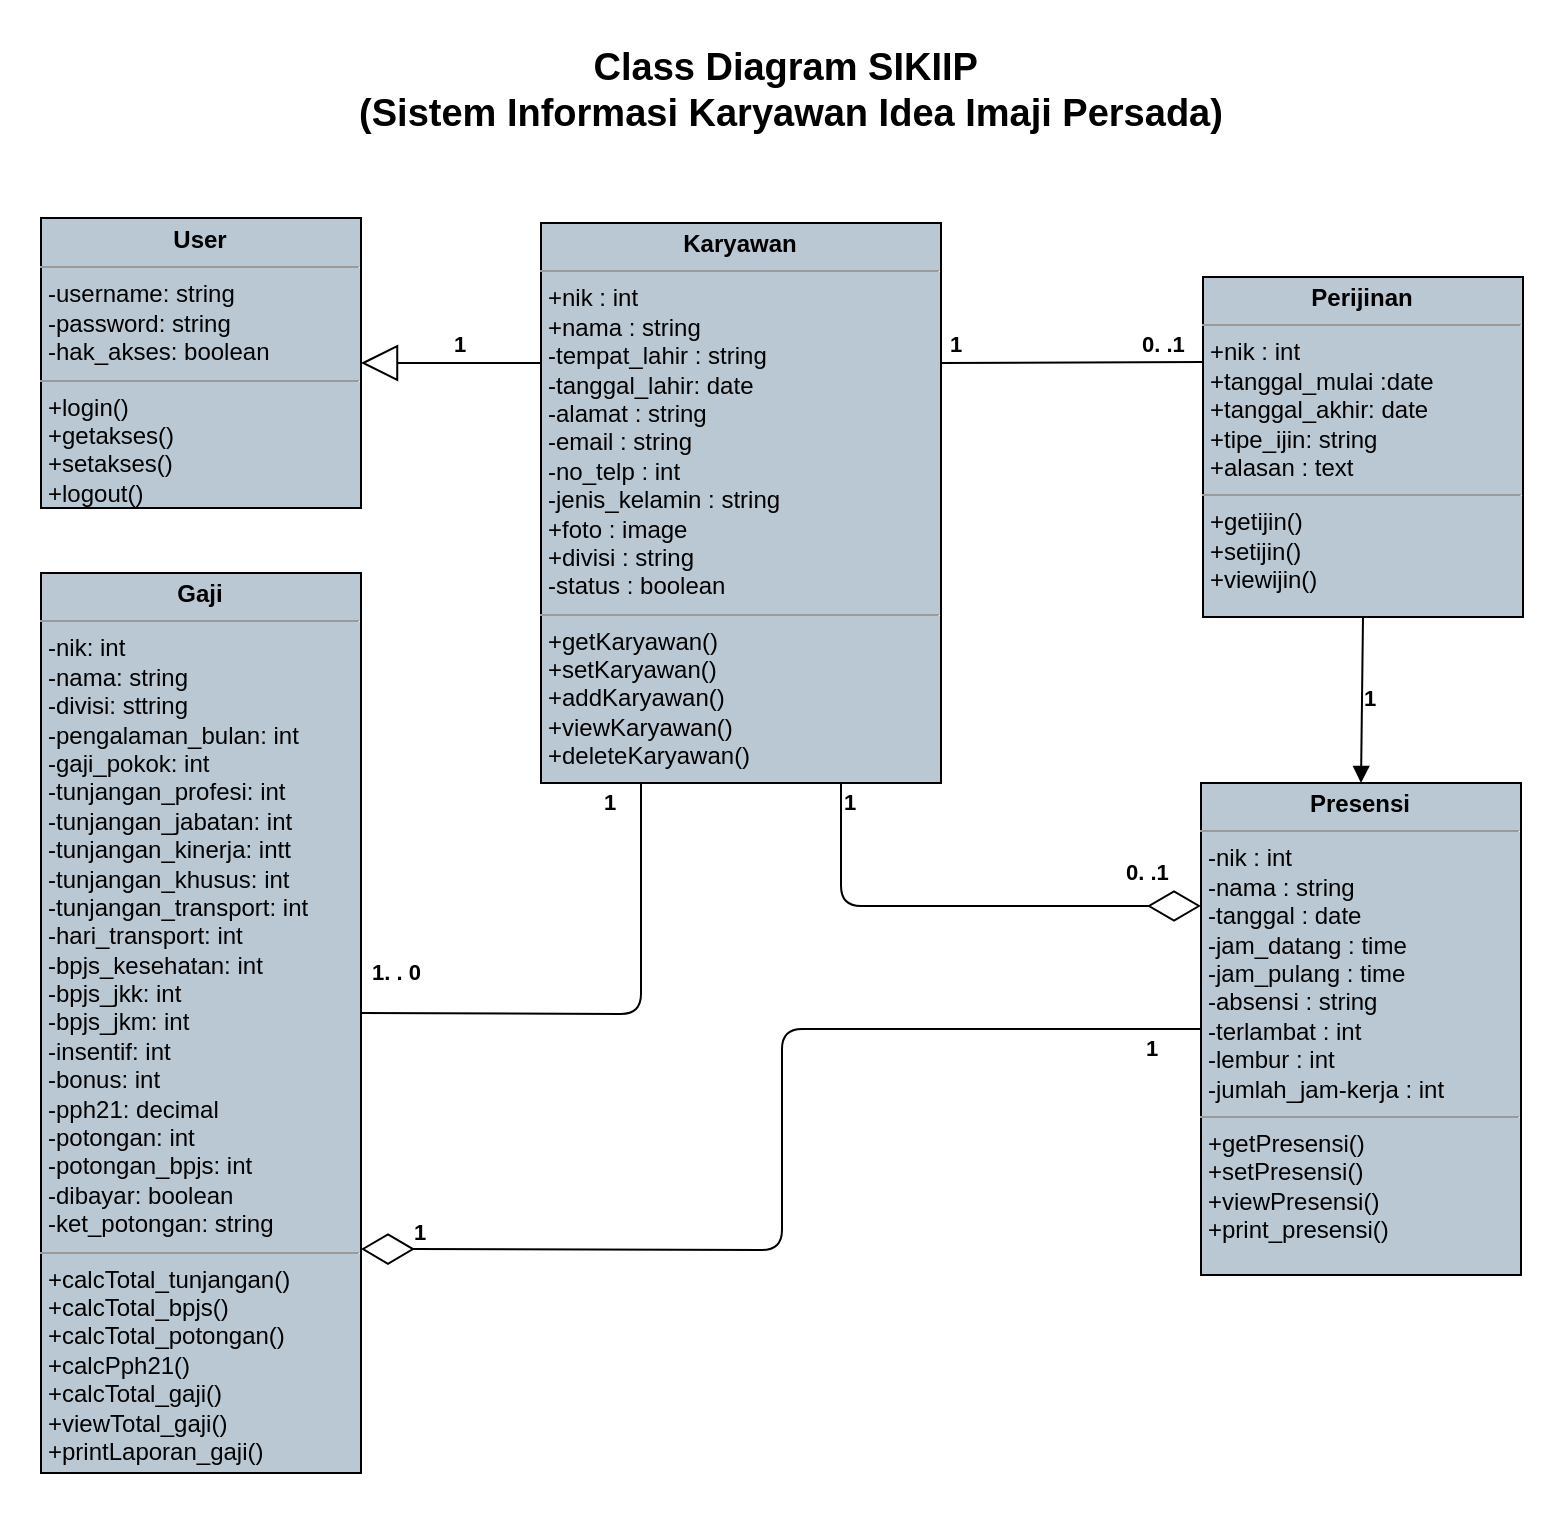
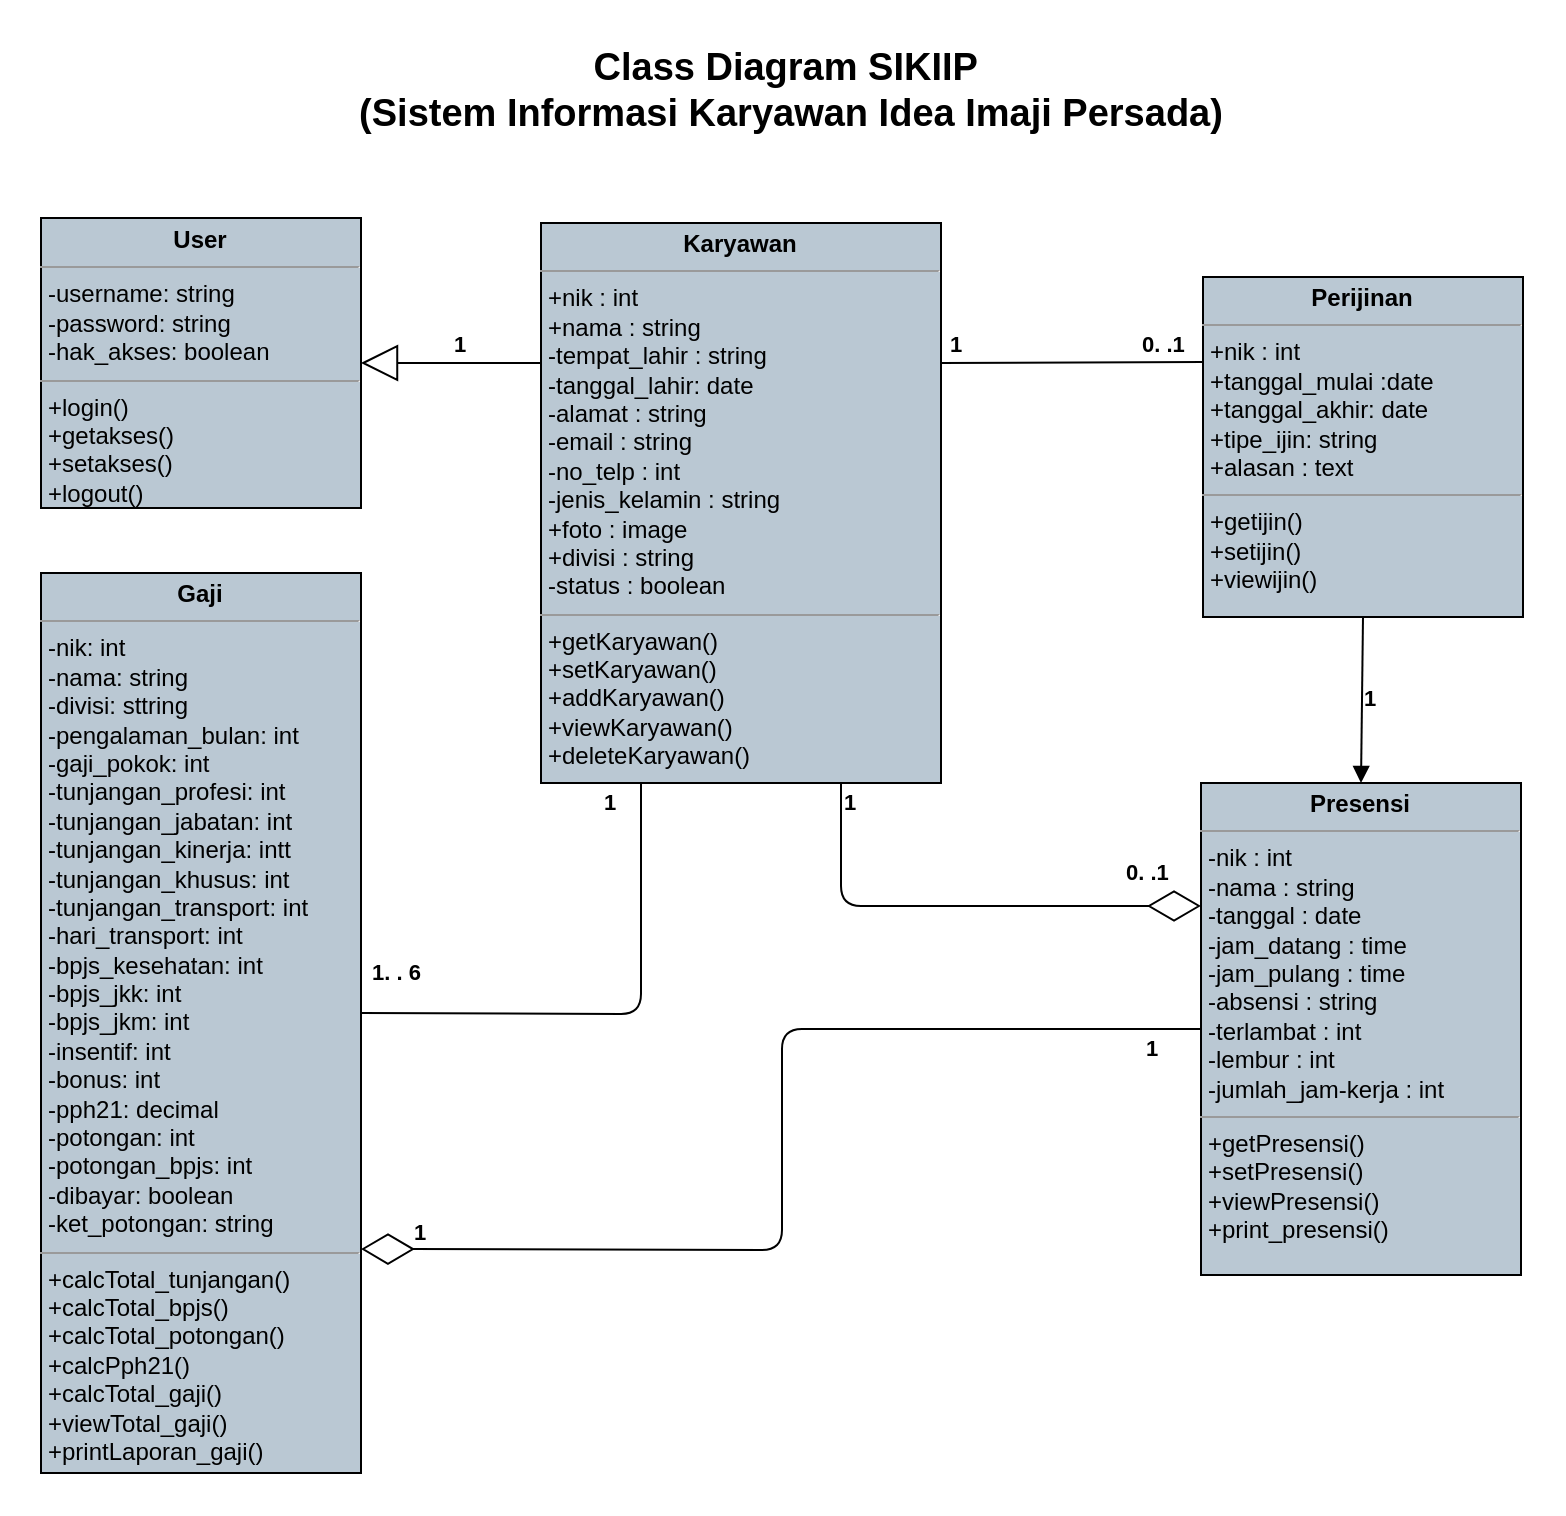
node "1. . 0": label "1. . 0" -> "1. . 6"
